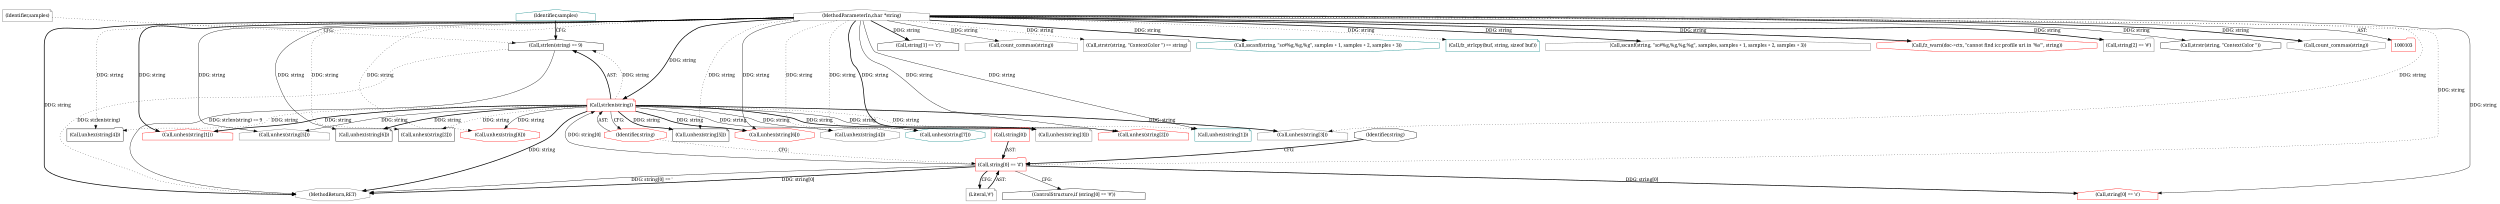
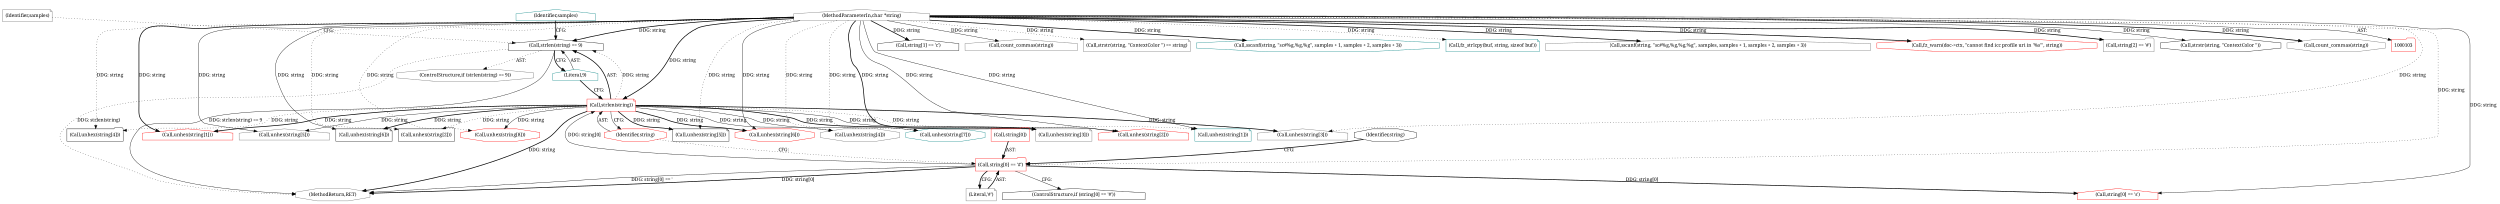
edge "(MethodParameterIn,char *string)" -> "(MethodReturn,RET)": now "(MethodParameterIn,char *string)" -> "(Call,strlen(string) == 9)"
node "(ControlStructure,if (strlen(string) == 9))": added
node "(Literal,9)": added
